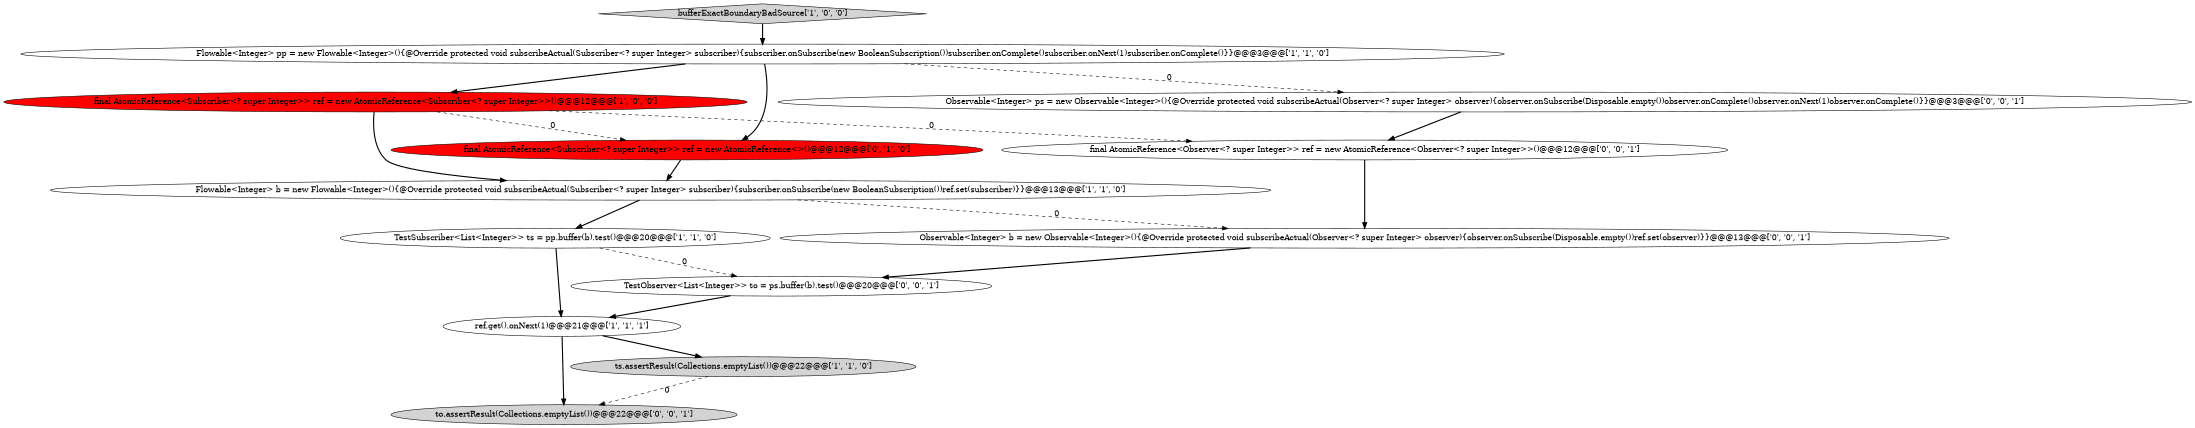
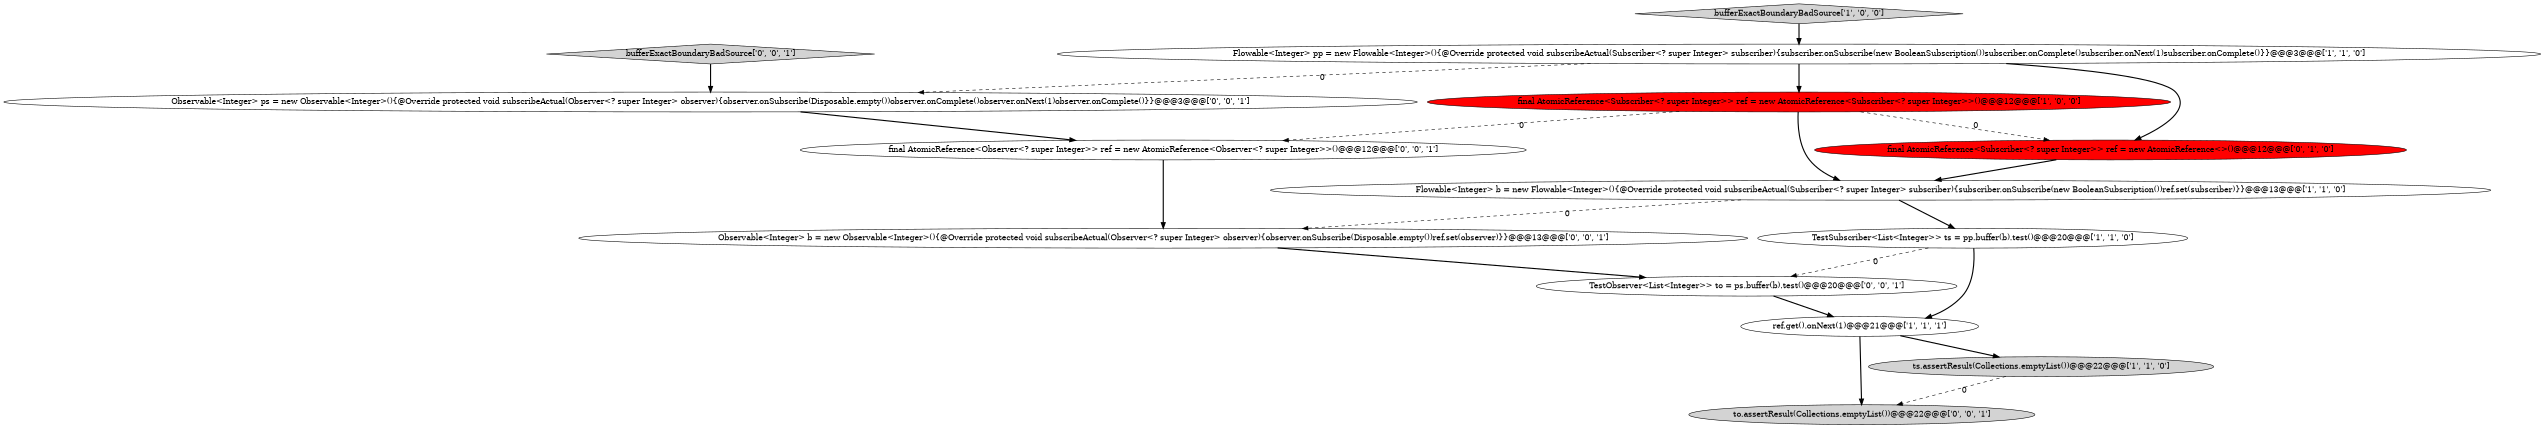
node "bufferExactBoundaryBadSource['0', '0', '1']": added
